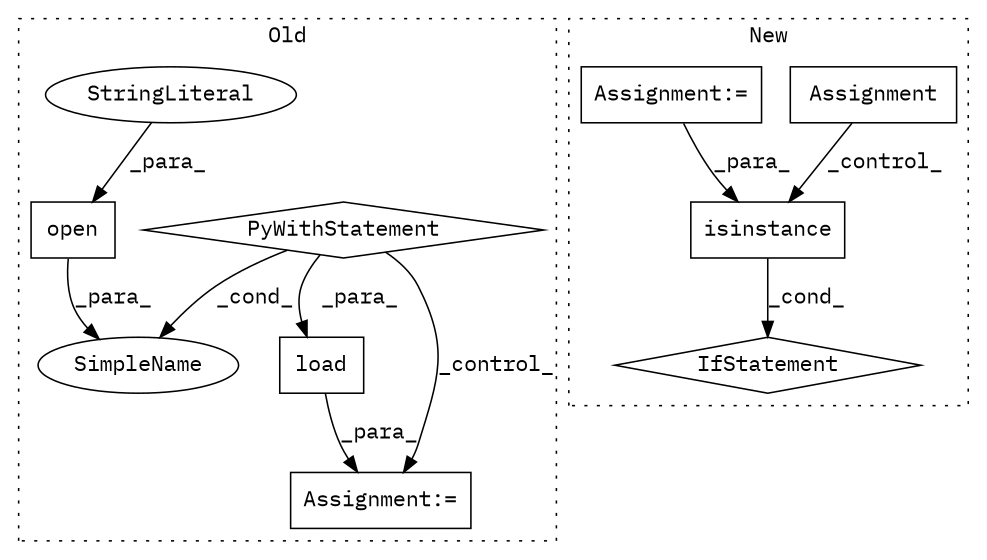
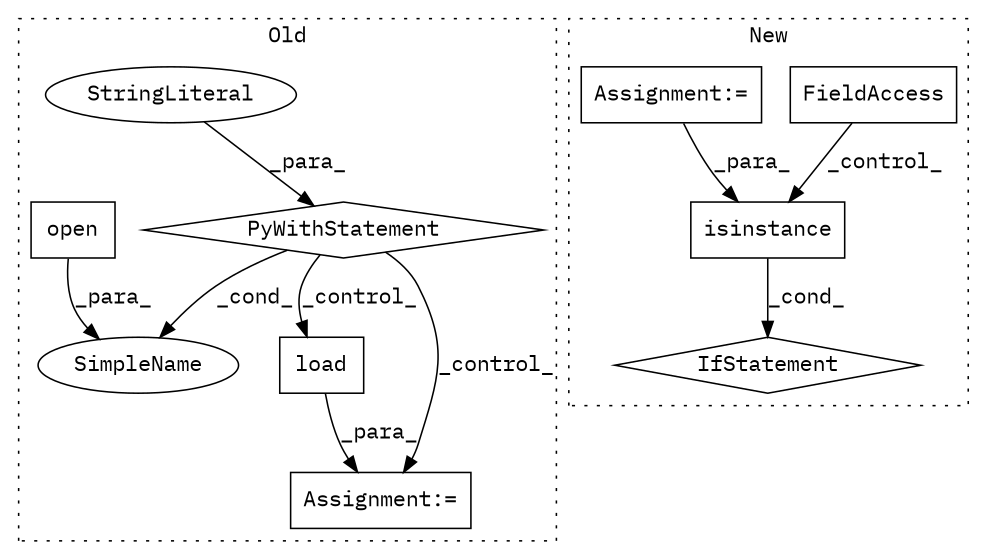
node "Assignment": label "Assignment" -> "FieldAccess"
edge "StringLiteral" -> "open": now "StringLiteral" -> "PyWithStatement"
edge "PyWithStatement" -> "load": label "_para_" -> "_control_"
